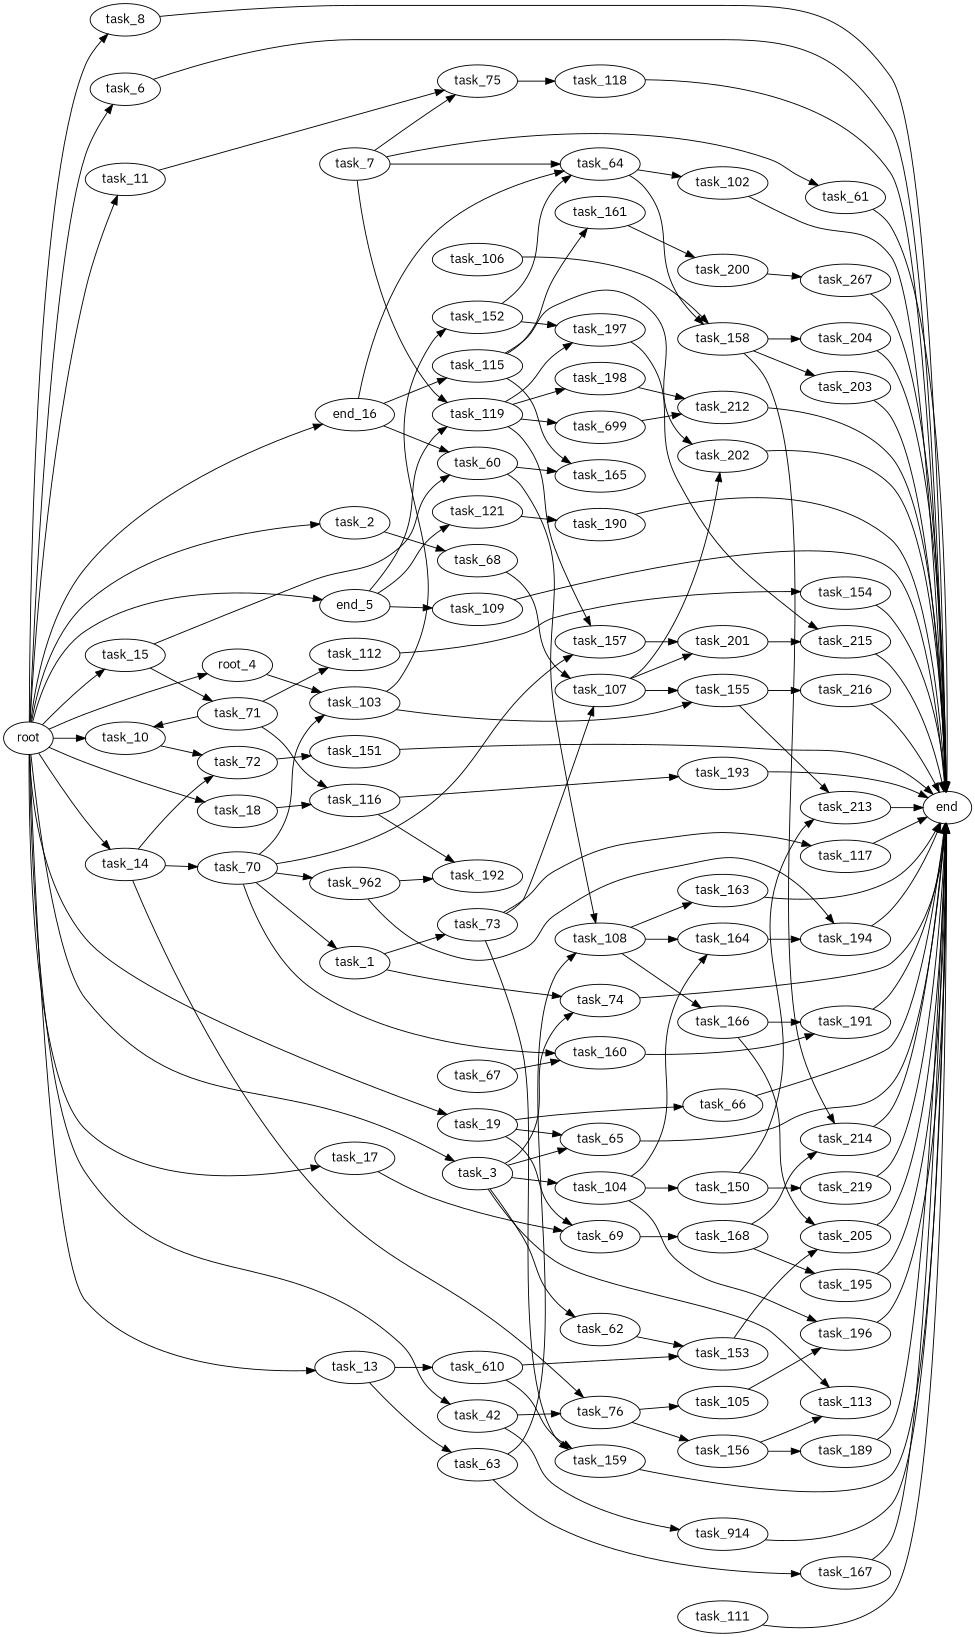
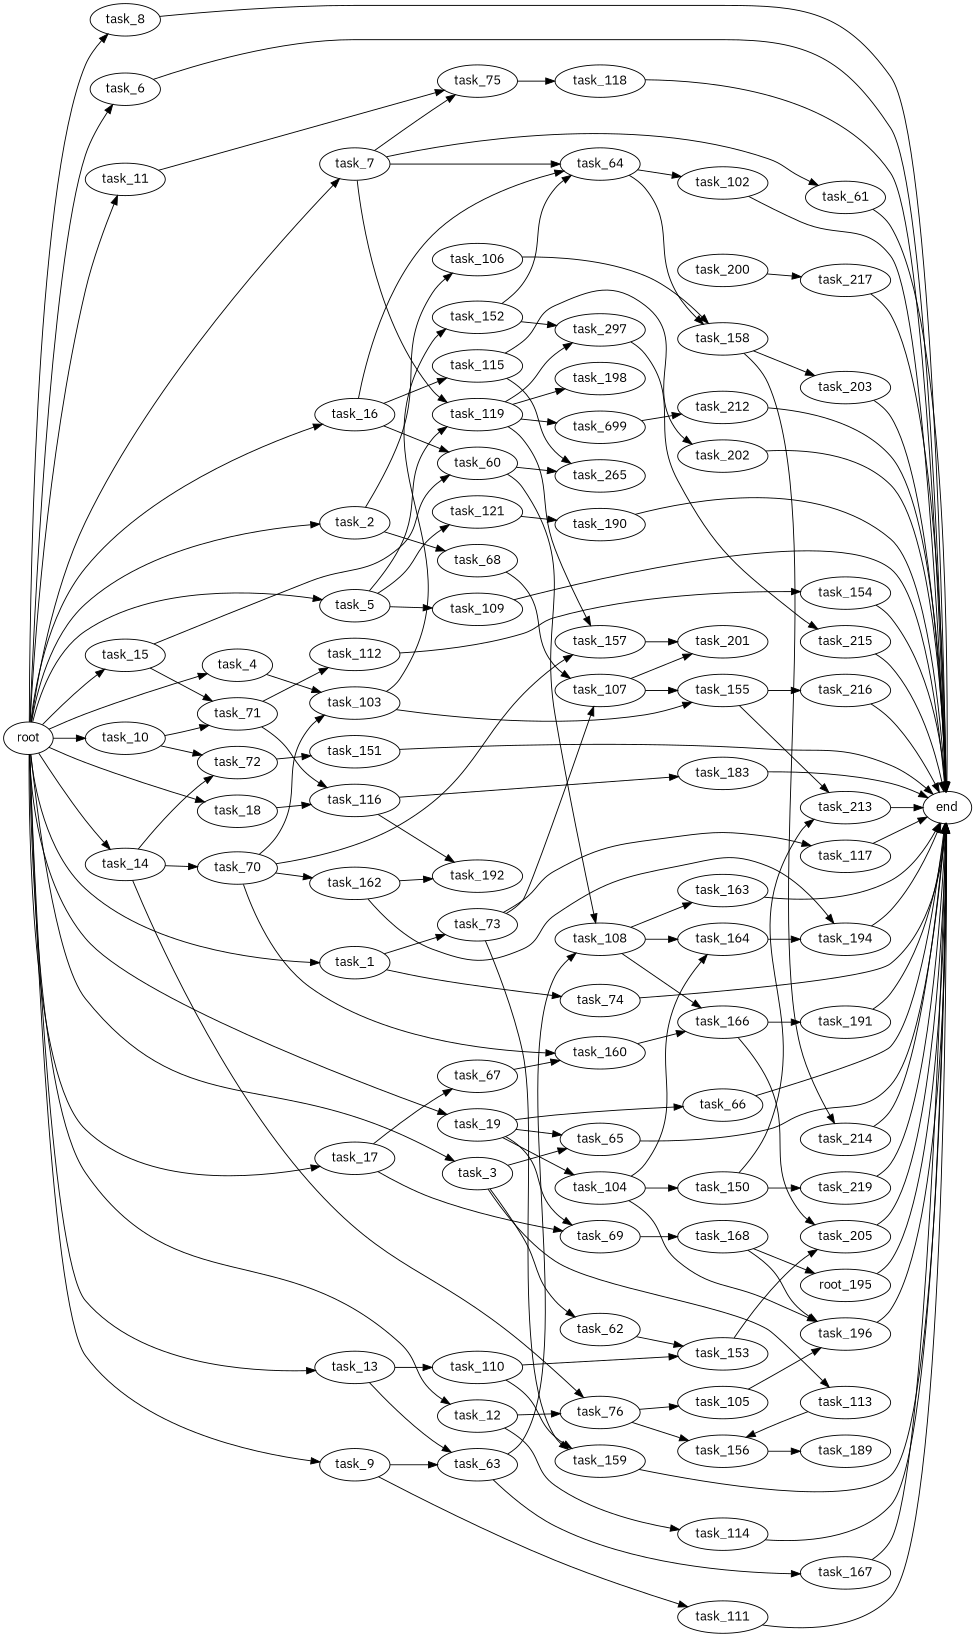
node "task_161": removed
node "task_267": label "task_267" -> "task_217"
node "task_197": label "task_197" -> "task_297"
node "task_204": removed
edge "task_198" -> "task_212": removed
node "end_16": label "end_16" -> "task_16"
edge "root" -> "task_7": added
edge "task_2" -> "task_106": added
node "task_165": label "task_165" -> "task_265"
edge "task_107" -> "task_202": removed
node "end_5": label "end_5" -> "task_5"
edge "task_201" -> "task_215": removed
node "root_4": label "root_4" -> "task_4"
edge "task_71" -> "task_10": reversed
node "task_193": label "task_193" -> "task_183"
node "task_962": label "task_962" -> "task_162"
edge "task_70" -> "task_1": now "root" -> "task_1"
edge "task_160" -> "task_191": now "task_160" -> "task_166"
edge "task_3" -> "task_74": removed
edge "task_17" -> "task_67": added
edge "task_3" -> "task_104": now "task_19" -> "task_104"
edge "task_168" -> "task_214": now "task_168" -> "task_196"
edge "task_189" -> "end": removed
node "task_195": label "task_195" -> "root_195"
node "task_610": label "task_610" -> "task_110"
node "task_42": label "task_42" -> "task_12"
edge "task_156" -> "task_113": reversed
node "task_9": added
node "task_914": label "task_914" -> "task_114"
